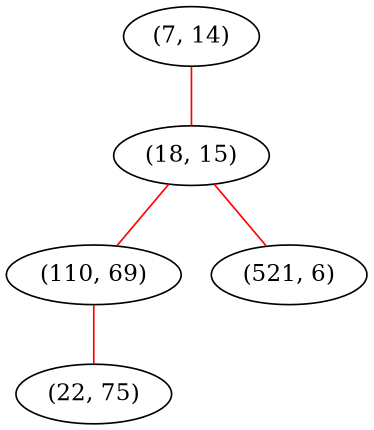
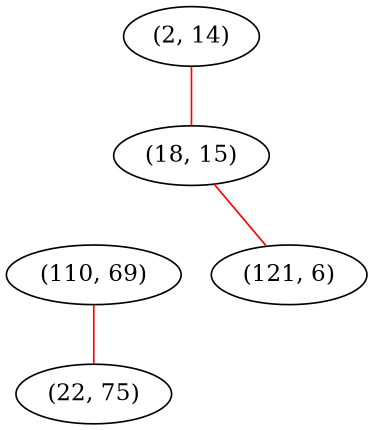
node "(7, 14)": label "(7, 14)" -> "(2, 14)"
edge "(18, 15)" -- "(110, 69)": removed
node "(521, 6)": label "(521, 6)" -> "(121, 6)"
